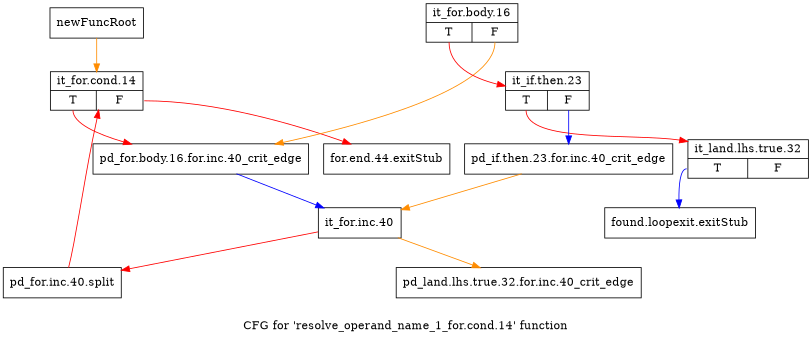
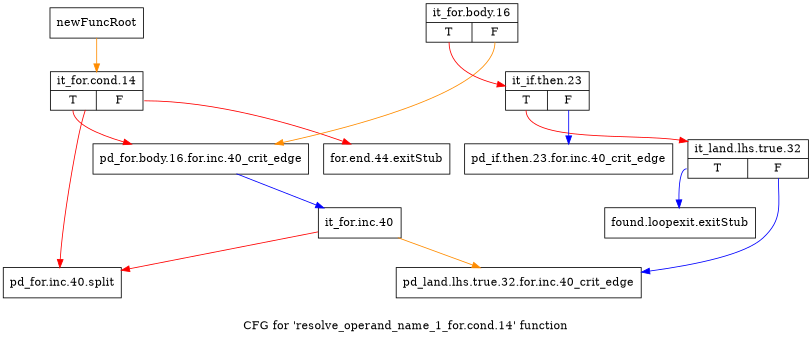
edge "pd_if.then.23.for.inc.40_crit_edge" -> "it_for.inc.40": removed
edge "pd_for.inc.40.split" -> "it_for.cond.14": reversed
edge "it_land.lhs.true.32" -> "pd_land.lhs.true.32.for.inc.40_crit_edge": added
